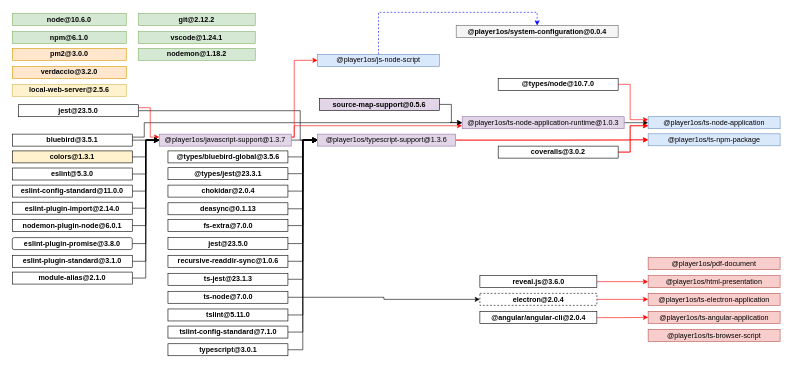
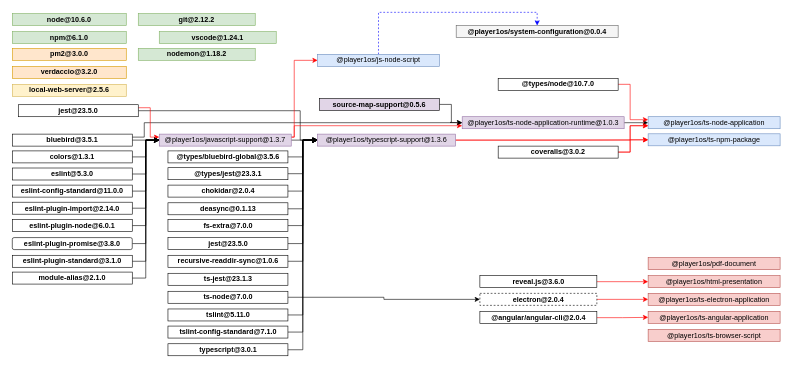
node "vscode@1.24.1": moved (197, 38) -> (218, 38)
node "colors@1.3.1": fillcolor #fff2cc -> #ffffff
node "nodemon-plugin-node@6.0.1": label "nodemon-plugin-node@6.0.1" -> "eslint-plugin-node@6.0.1"
edge "ts-jest@23.1.3" -> "@player1os/typescript-support@1.3.6": removed
